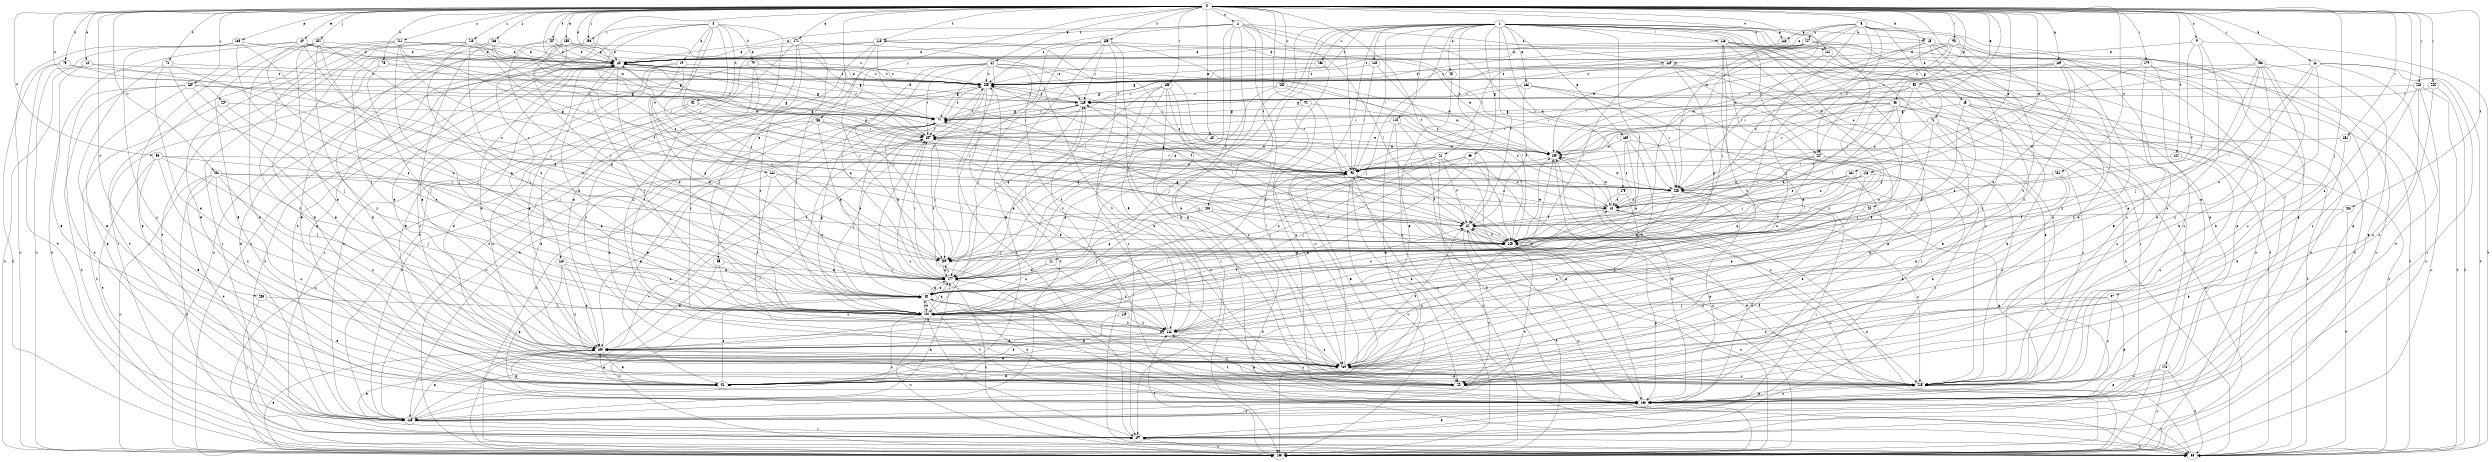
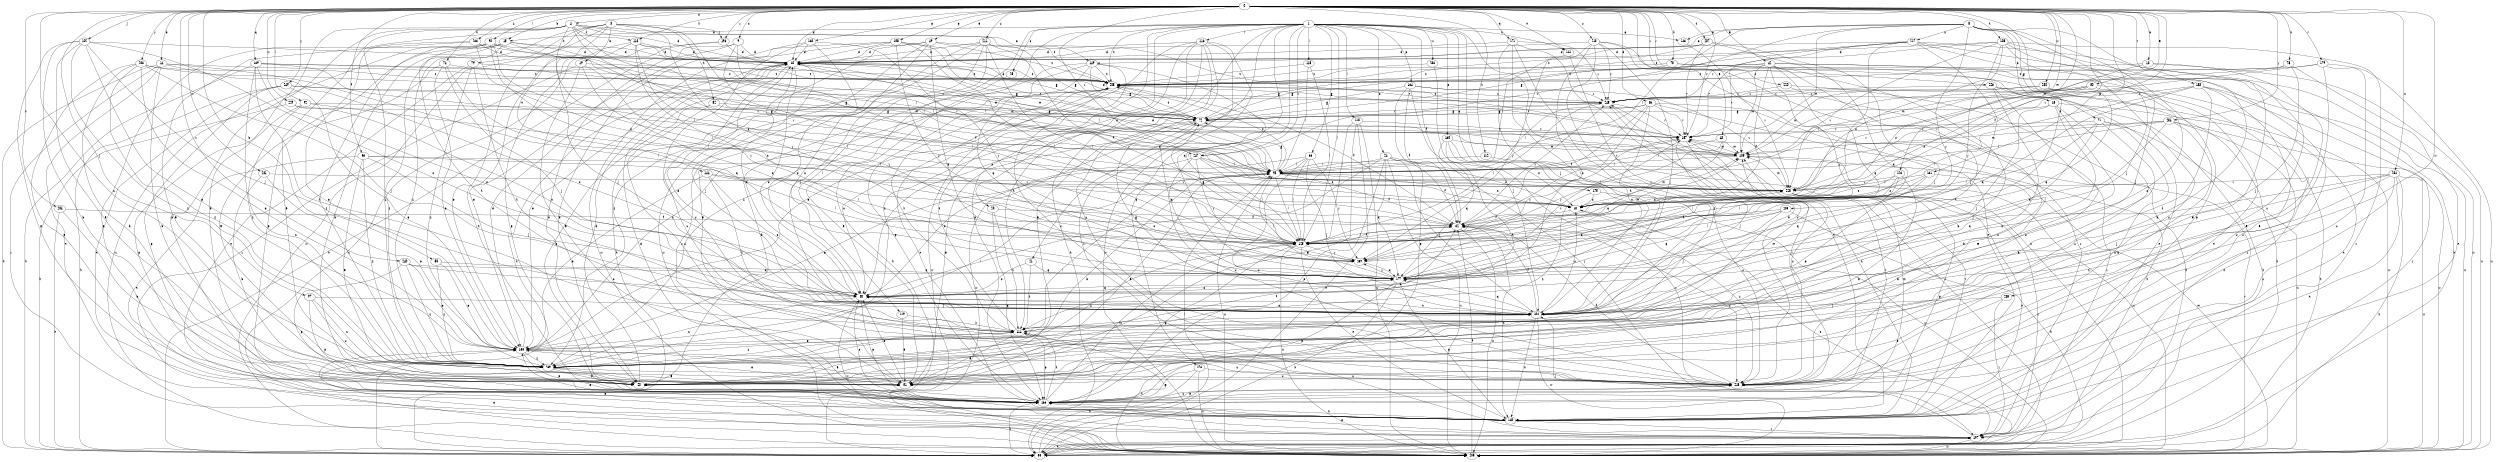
edge "1" -> "93": now "1" -> "119"
node "181": removed
edge "71" -> "125": label "b" -> "l"
edge "256" -> "218": now "217" -> "218"
edge "30" -> "166": label "k" -> "p"
